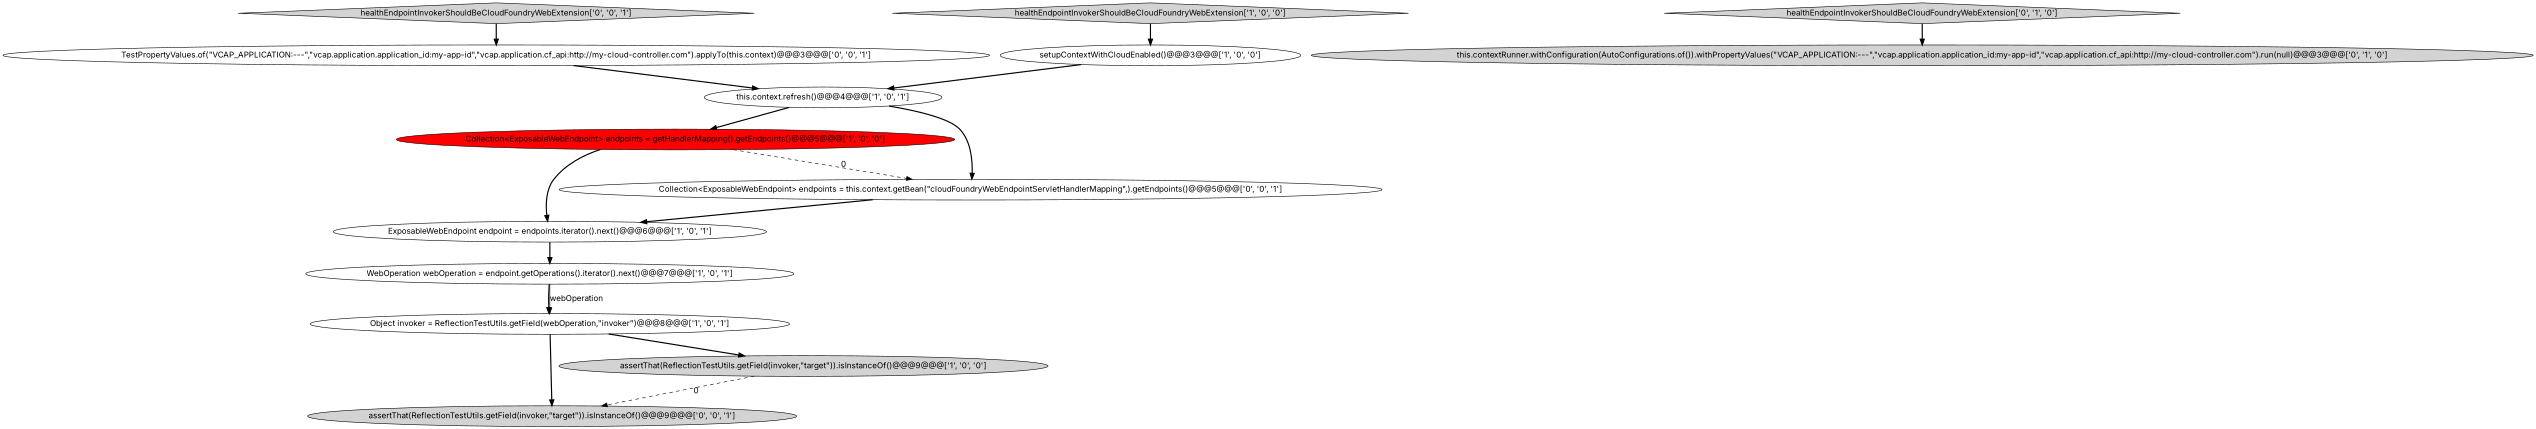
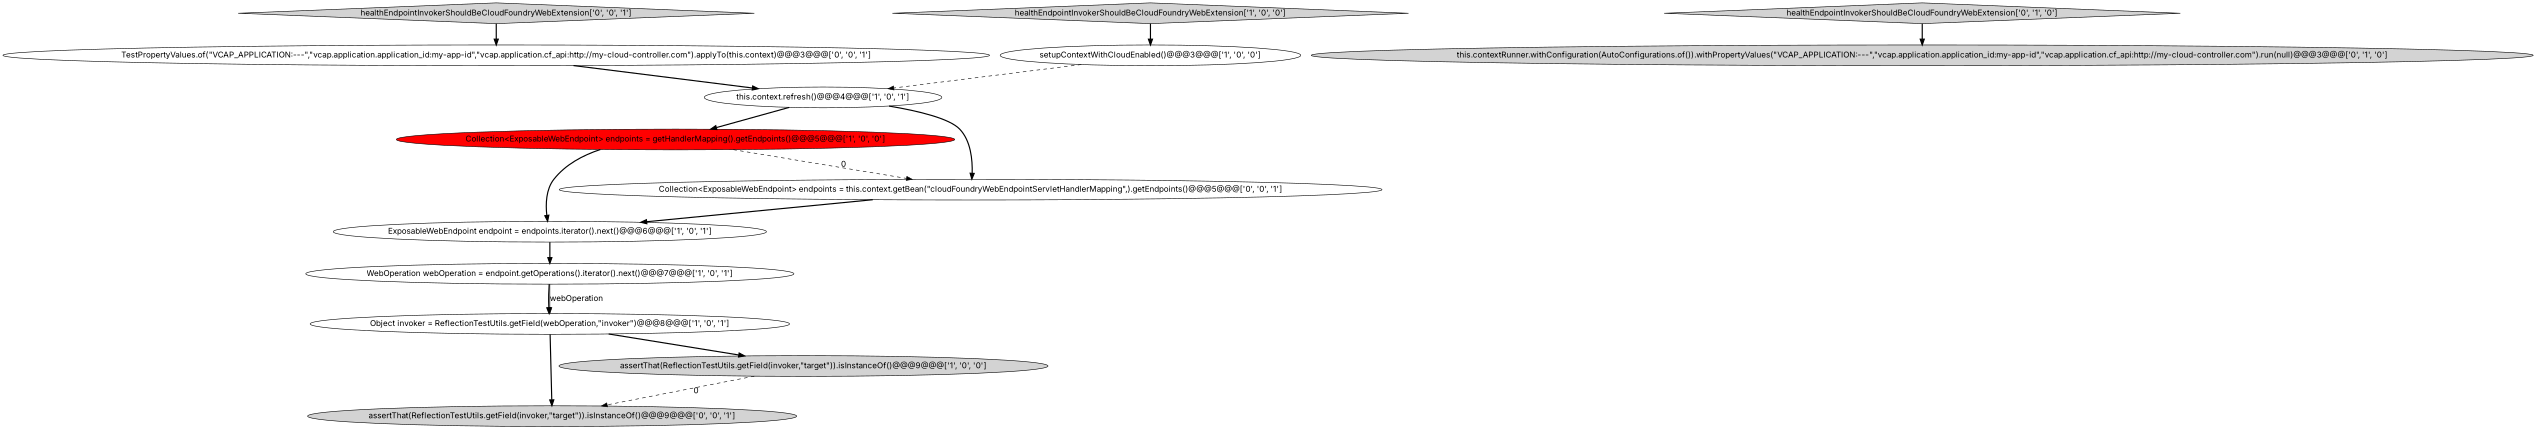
edge "setupContextWithCloudEnabled()@@@3@@@['1', '0', '0']" -> "this.context.refresh()@@@4@@@['1', '0', '1']": style bold -> dashed
